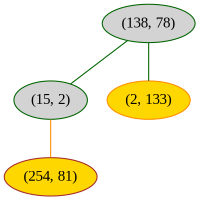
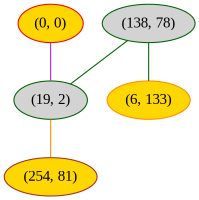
node "(0, 0)": added
node "(15, 2)": label "(15, 2)" -> "(19, 2)"
node "(2, 133)": label "(2, 133)" -> "(6, 133)"
